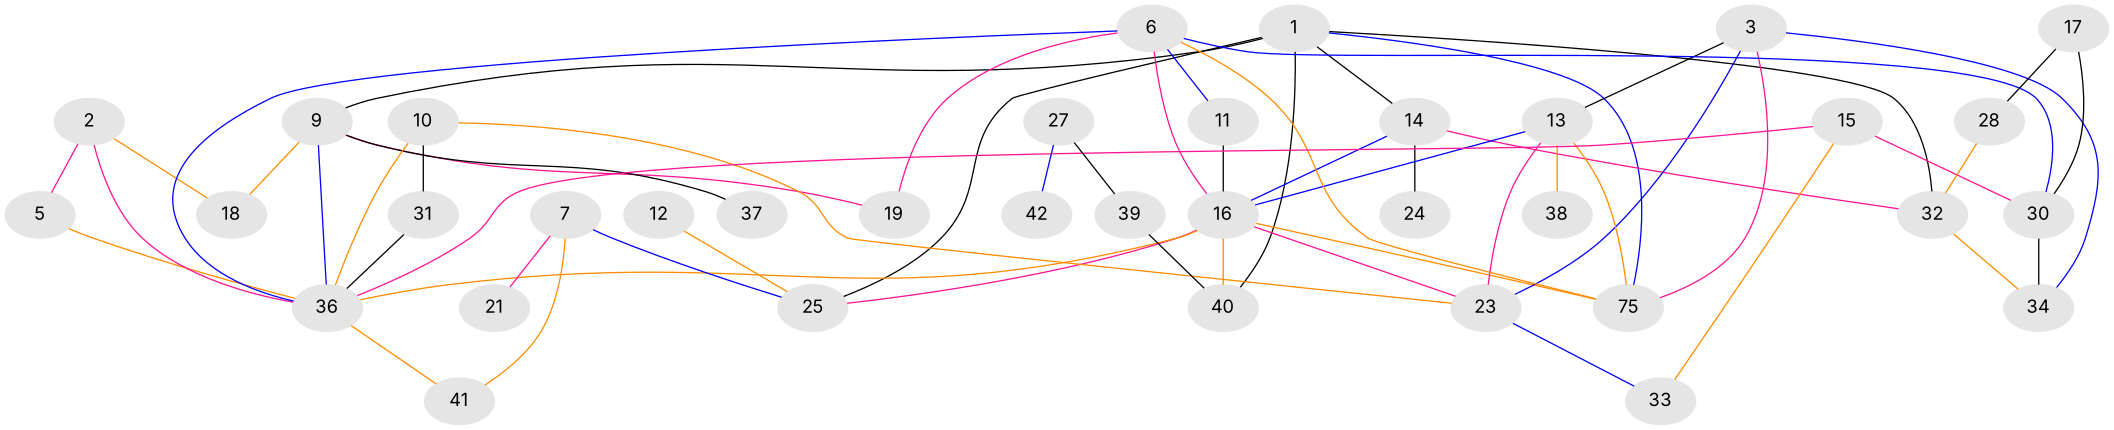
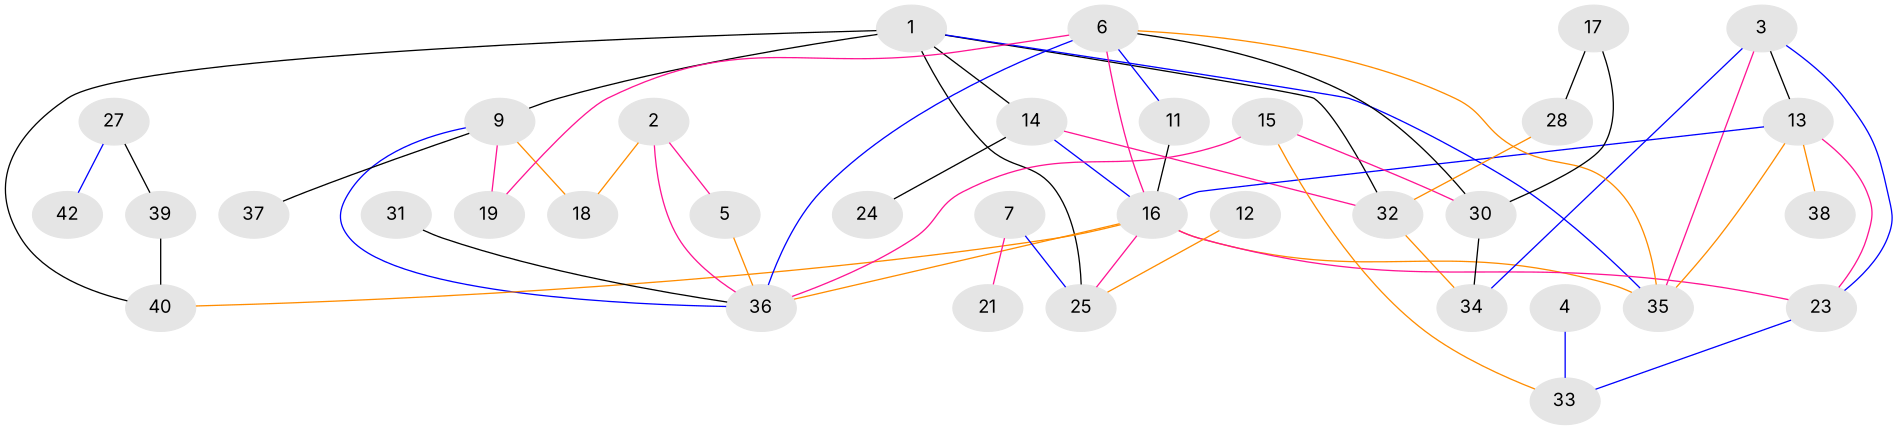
edge "6" -- "30": color blue -> black
node "10": removed
node "4": added
node "75": label "75" -> "35"
node "41": removed
